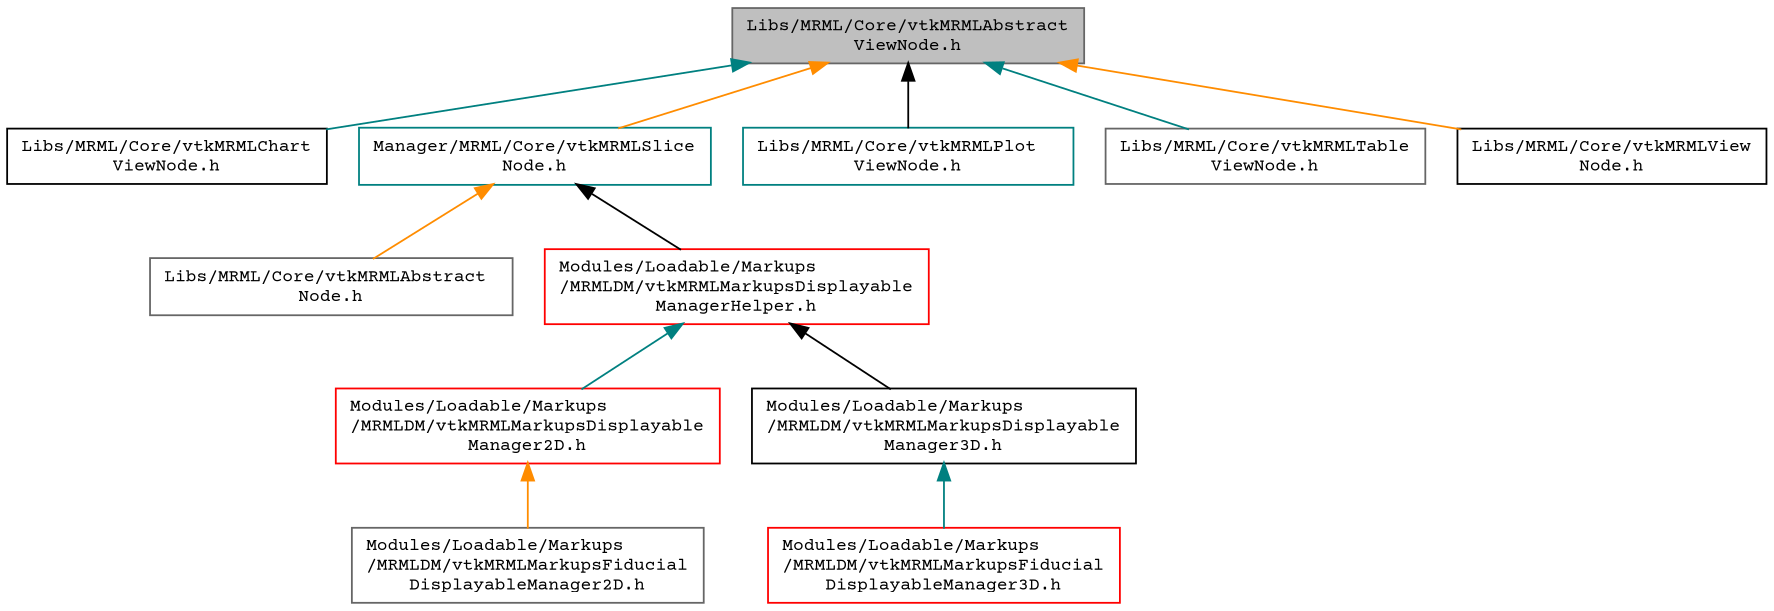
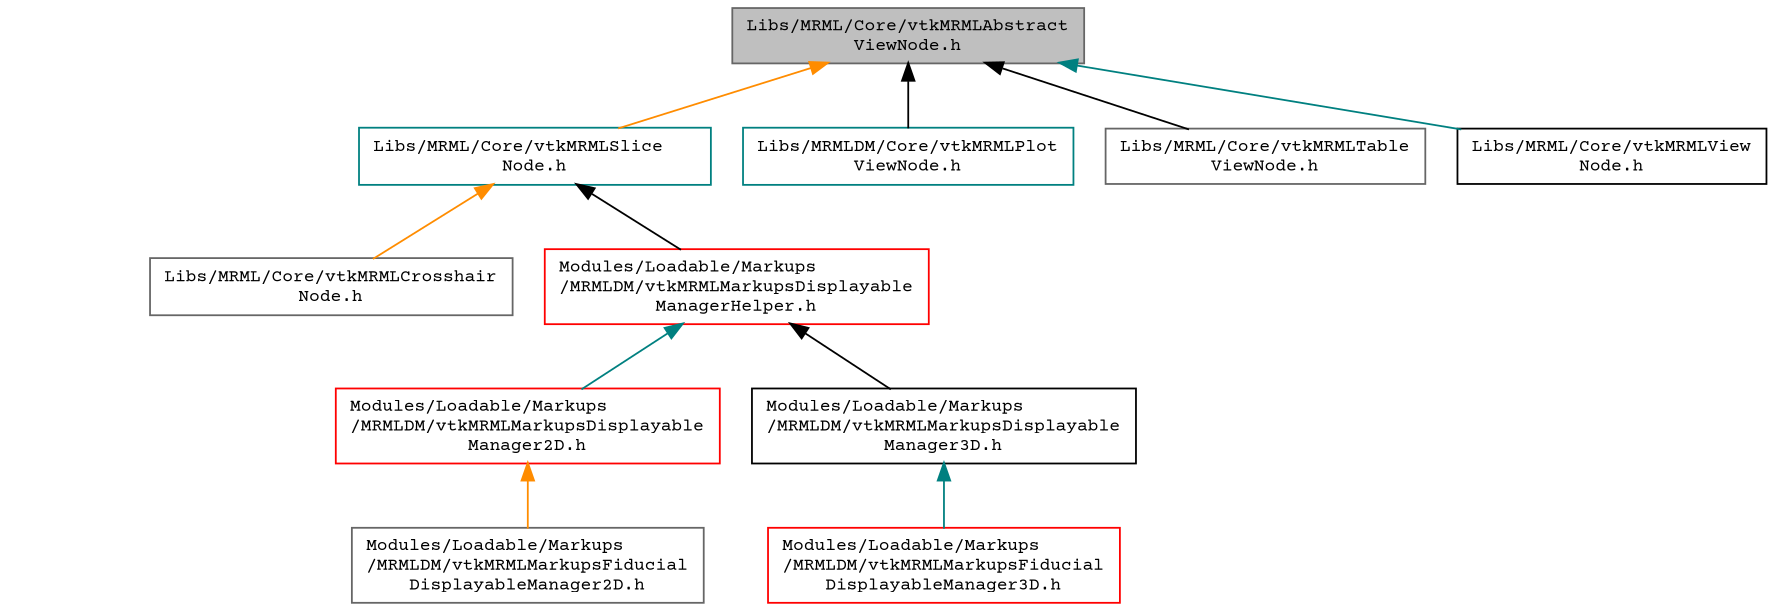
edge "Libs/MRML/Core/vtkMRMLView Node.h" -> "Libs/MRML/Core/vtkMRMLAbstract ViewNode.h": color darkorange -> teal
edge "Libs/MRML/Core/vtkMRMLTable ViewNode.h" -> "Libs/MRML/Core/vtkMRMLAbstract ViewNode.h": color teal -> black
node "Libs/MRML/Core/vtkMRMLChart ViewNode.h": removed
node "Manager/MRML/Core/vtkMRMLSlice Node.h": label "Manager/MRML/Core/vtkMRMLSlice Node.h" -> "Libs/MRML/Core/vtkMRMLSlice Node.h"
node "Libs/MRML/Core/vtkMRMLPlot ViewNode.h": label "Libs/MRML/Core/vtkMRMLPlot ViewNode.h" -> "Libs/MRMLDM/Core/vtkMRMLPlot ViewNode.h"
node "Libs/MRML/Core/vtkMRMLAbstract Node.h": label "Libs/MRML/Core/vtkMRMLAbstract Node.h" -> "Libs/MRML/Core/vtkMRMLCrosshair Node.h"
